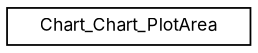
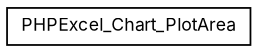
node "Chart_Chart_PlotArea": label "Chart_Chart_PlotArea" -> "PHPExcel_Chart_PlotArea"
